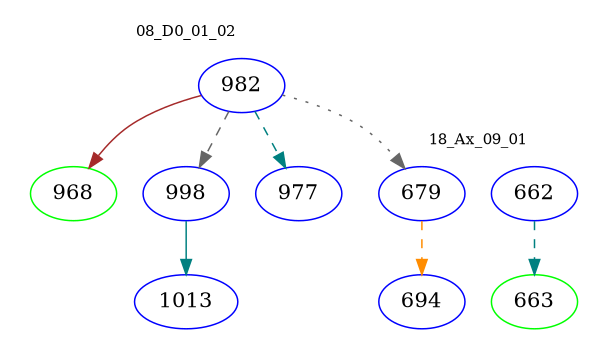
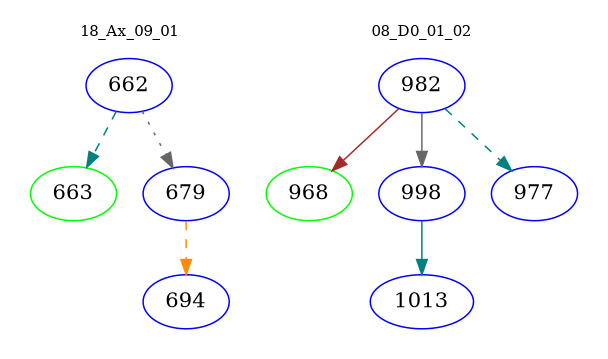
edge "982" -> "679": now "662" -> "679"
edge "982" -> "998": style dashed -> solid
